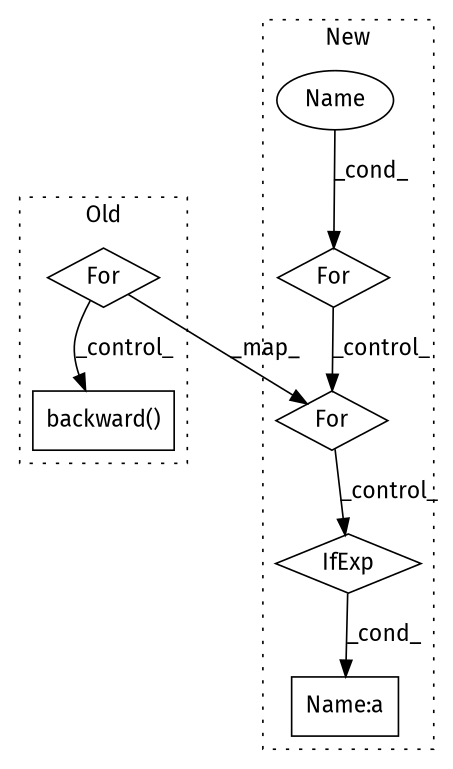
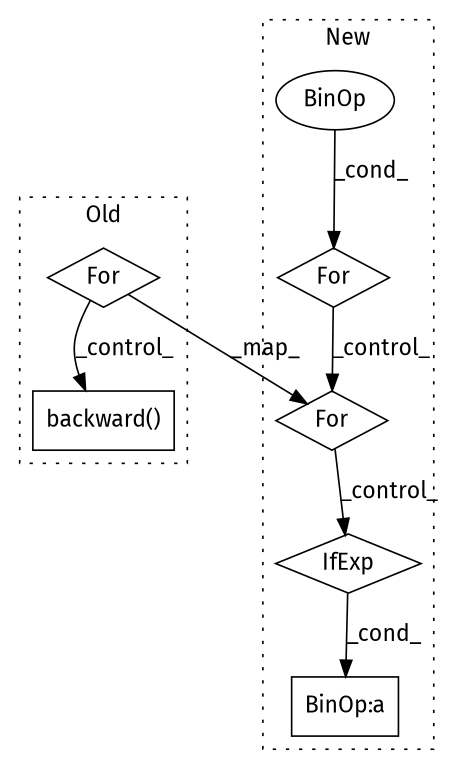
node "Name": label "Name" -> "BinOp"
node "Name:a": label "Name:a" -> "BinOp:a"
